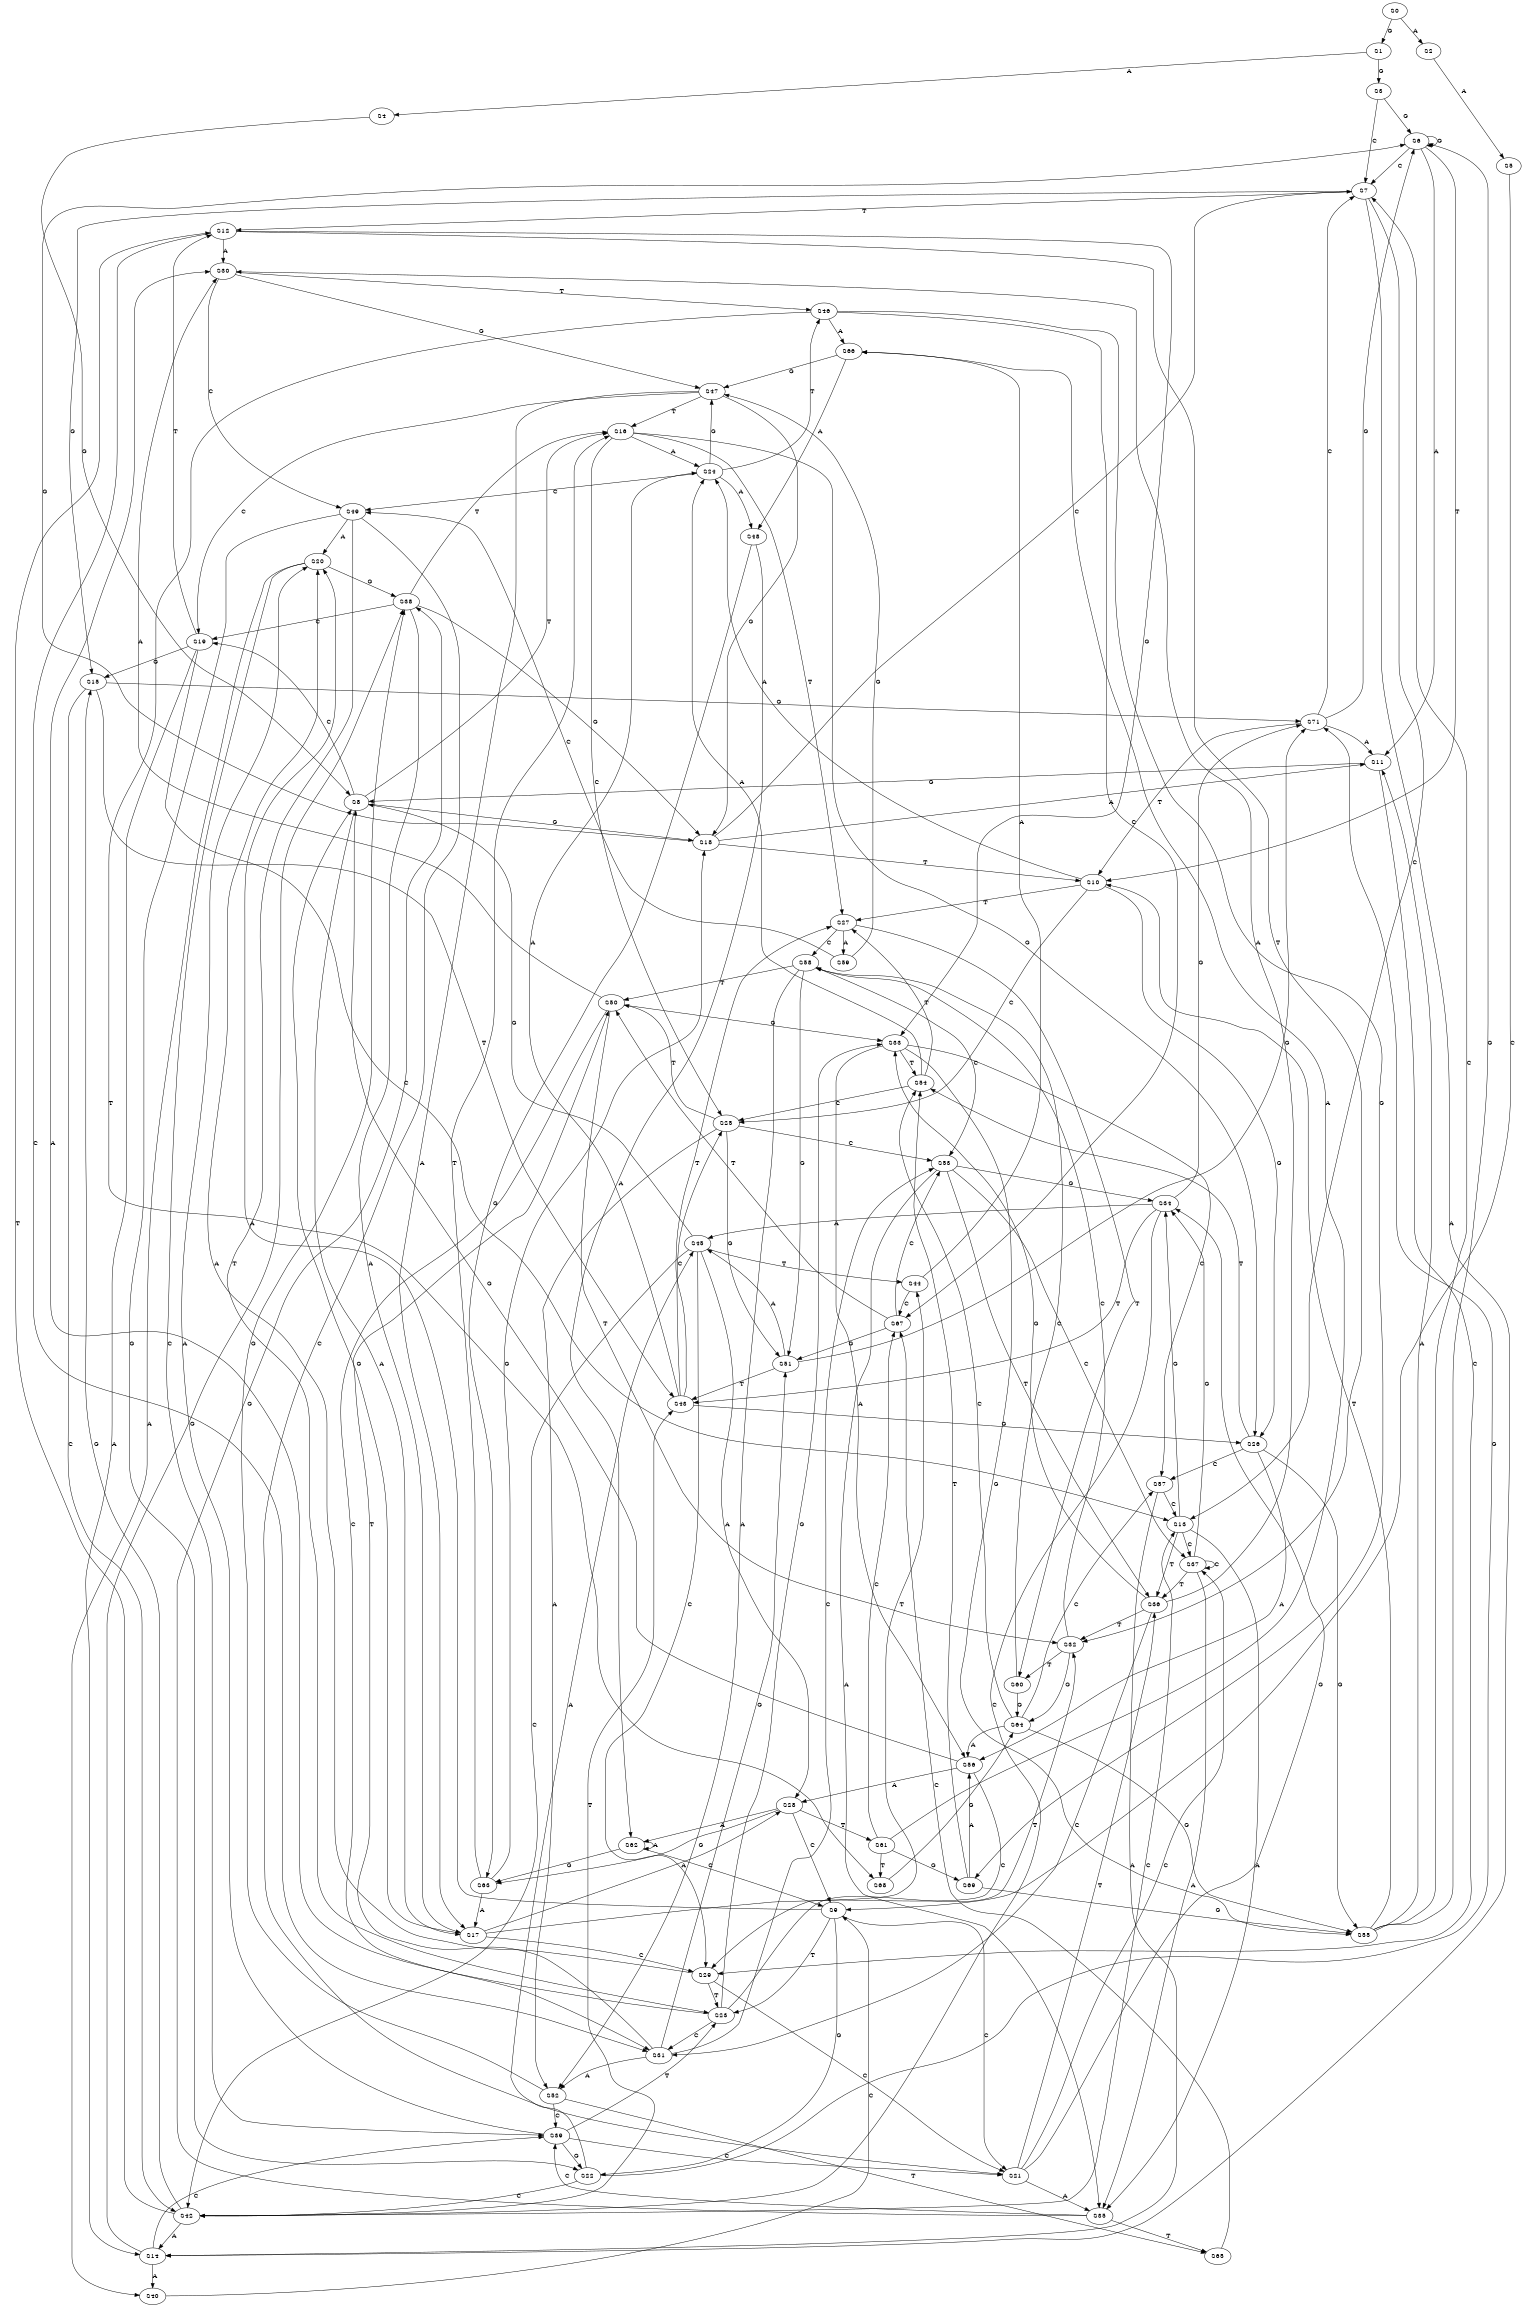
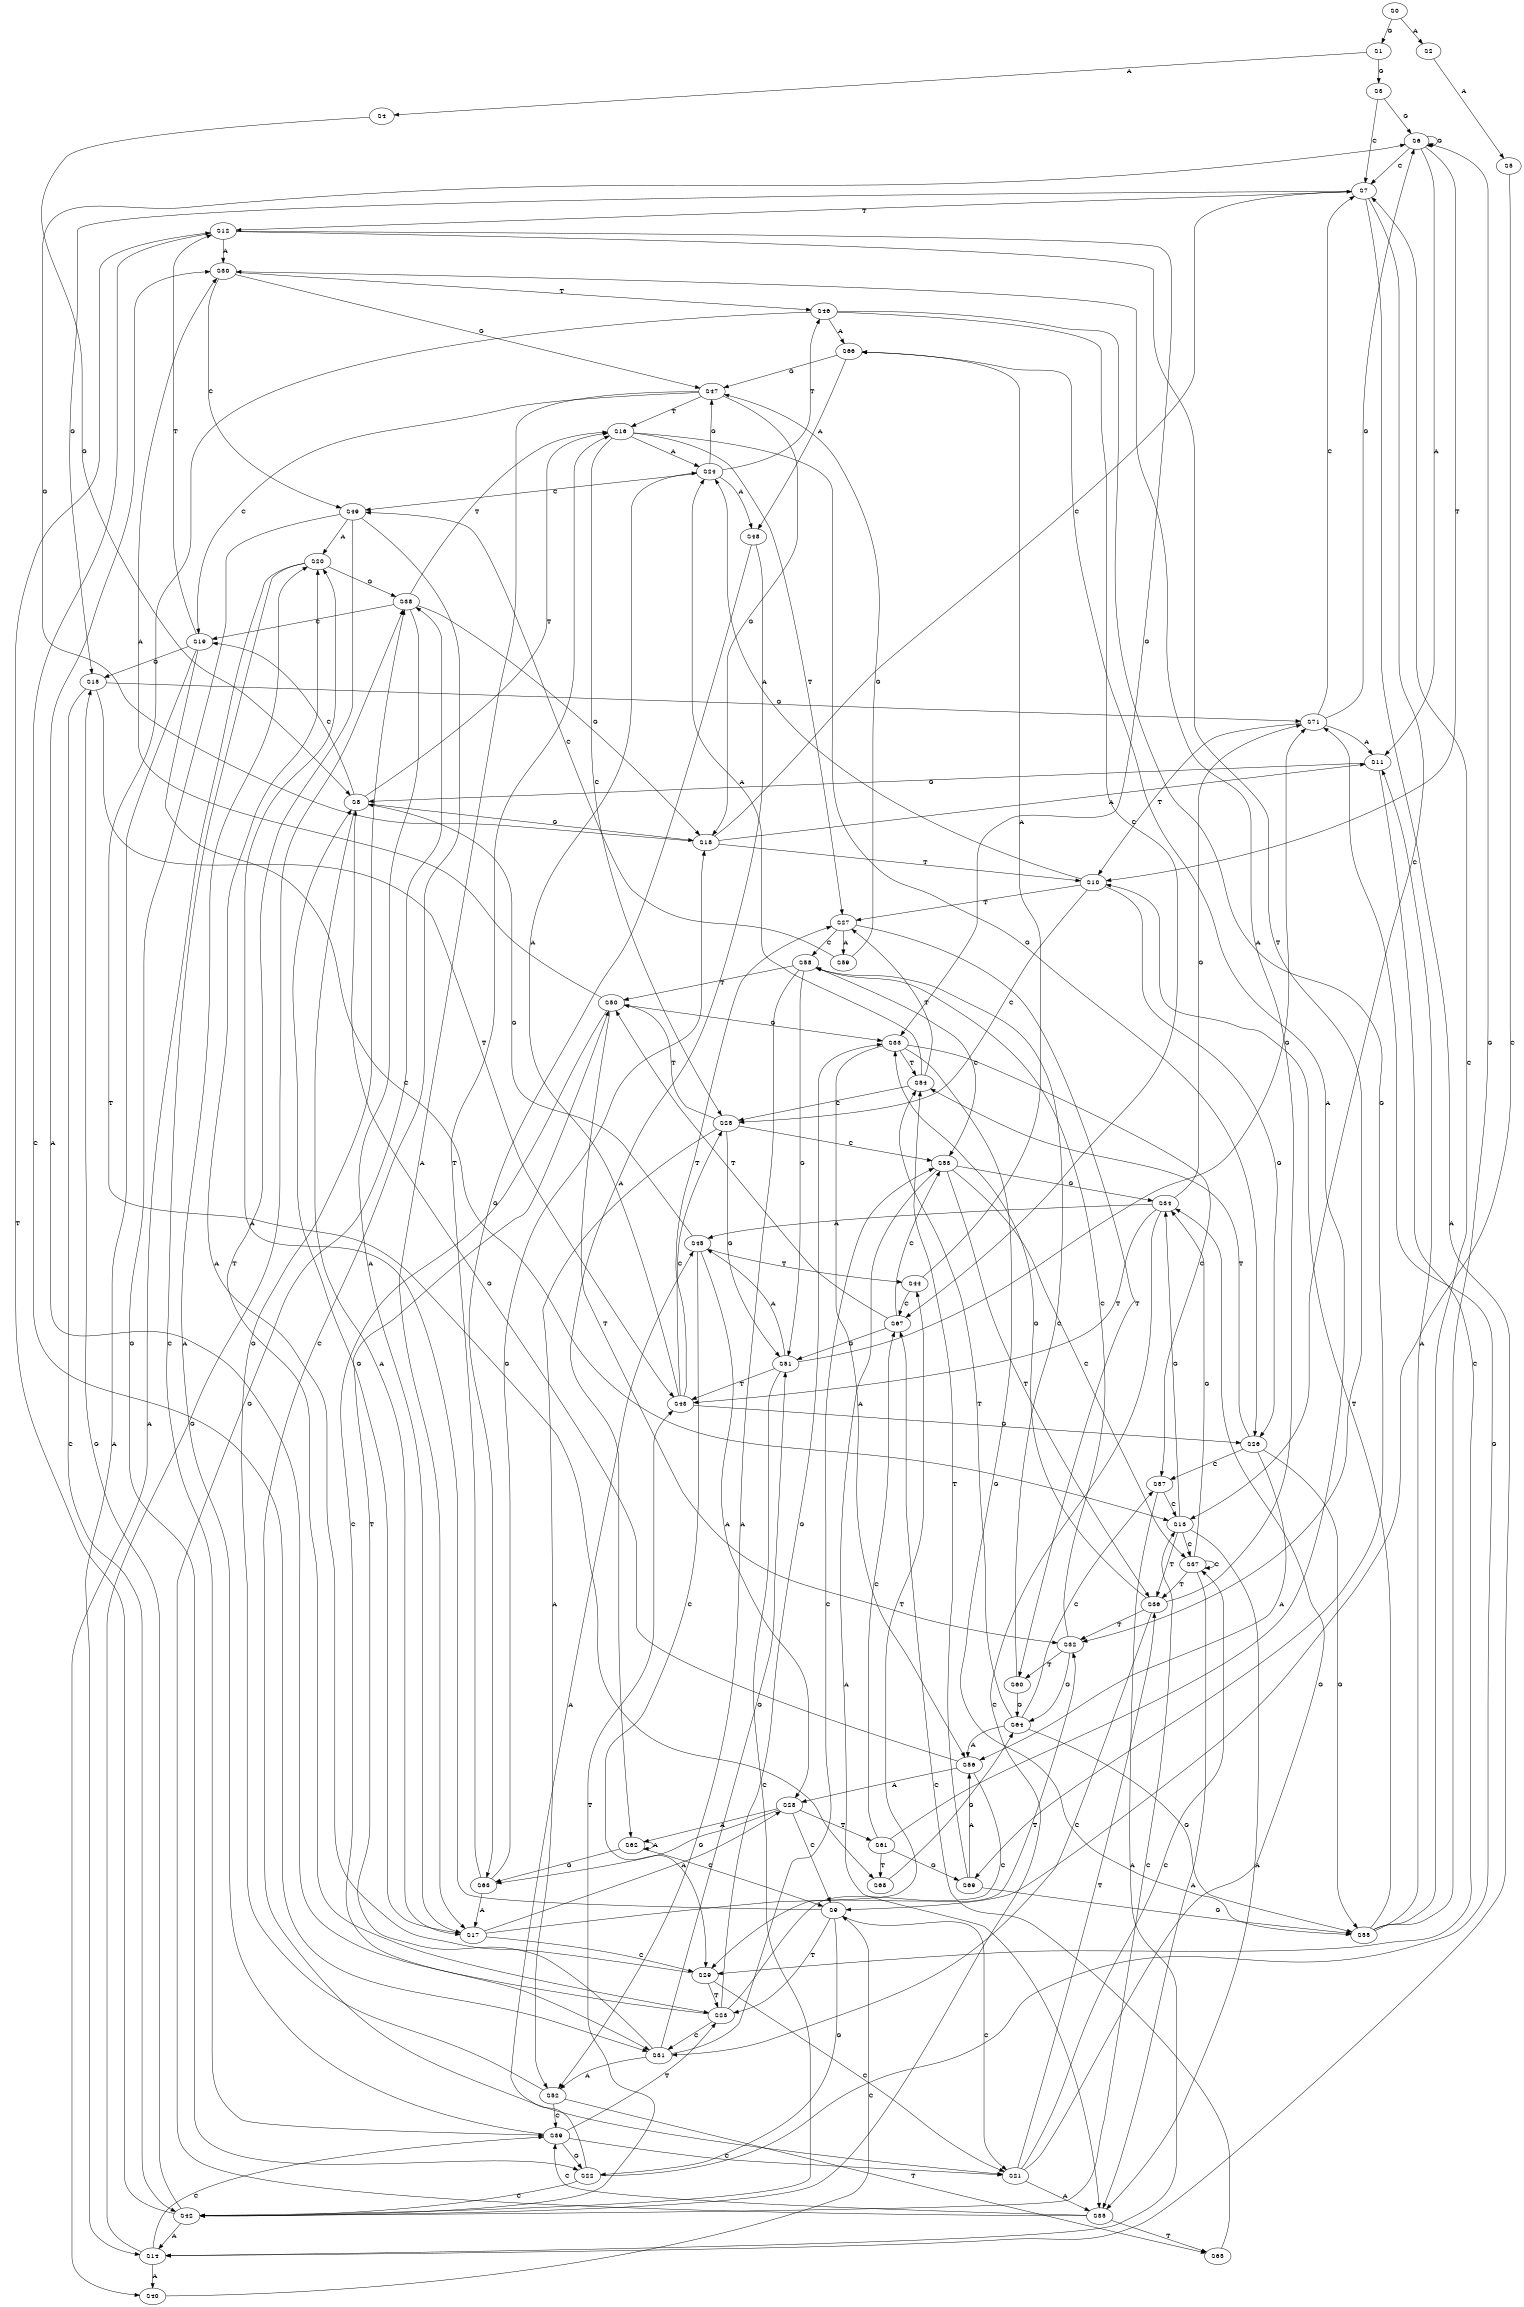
edge "S64" -> "S54": label "C" -> "T"
edge "S45" -> "S42": now "S51" -> "S42"
